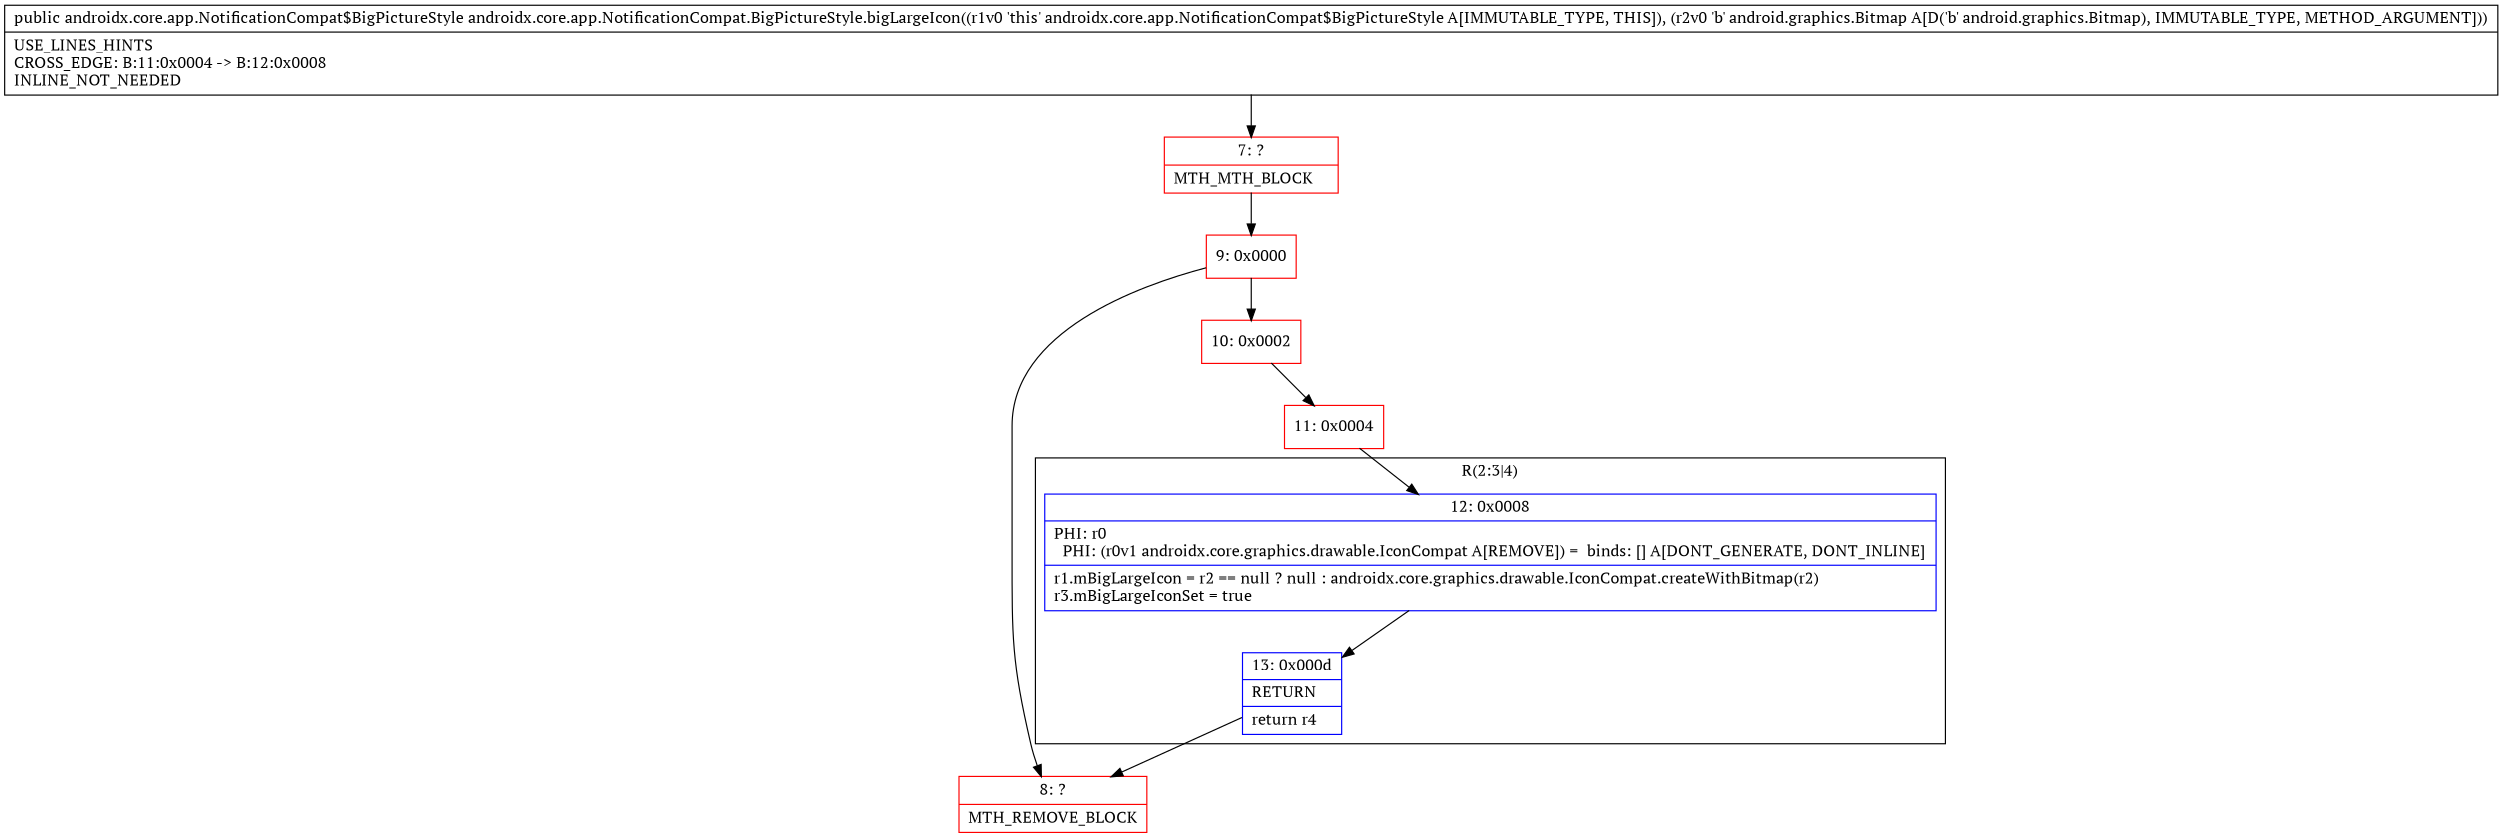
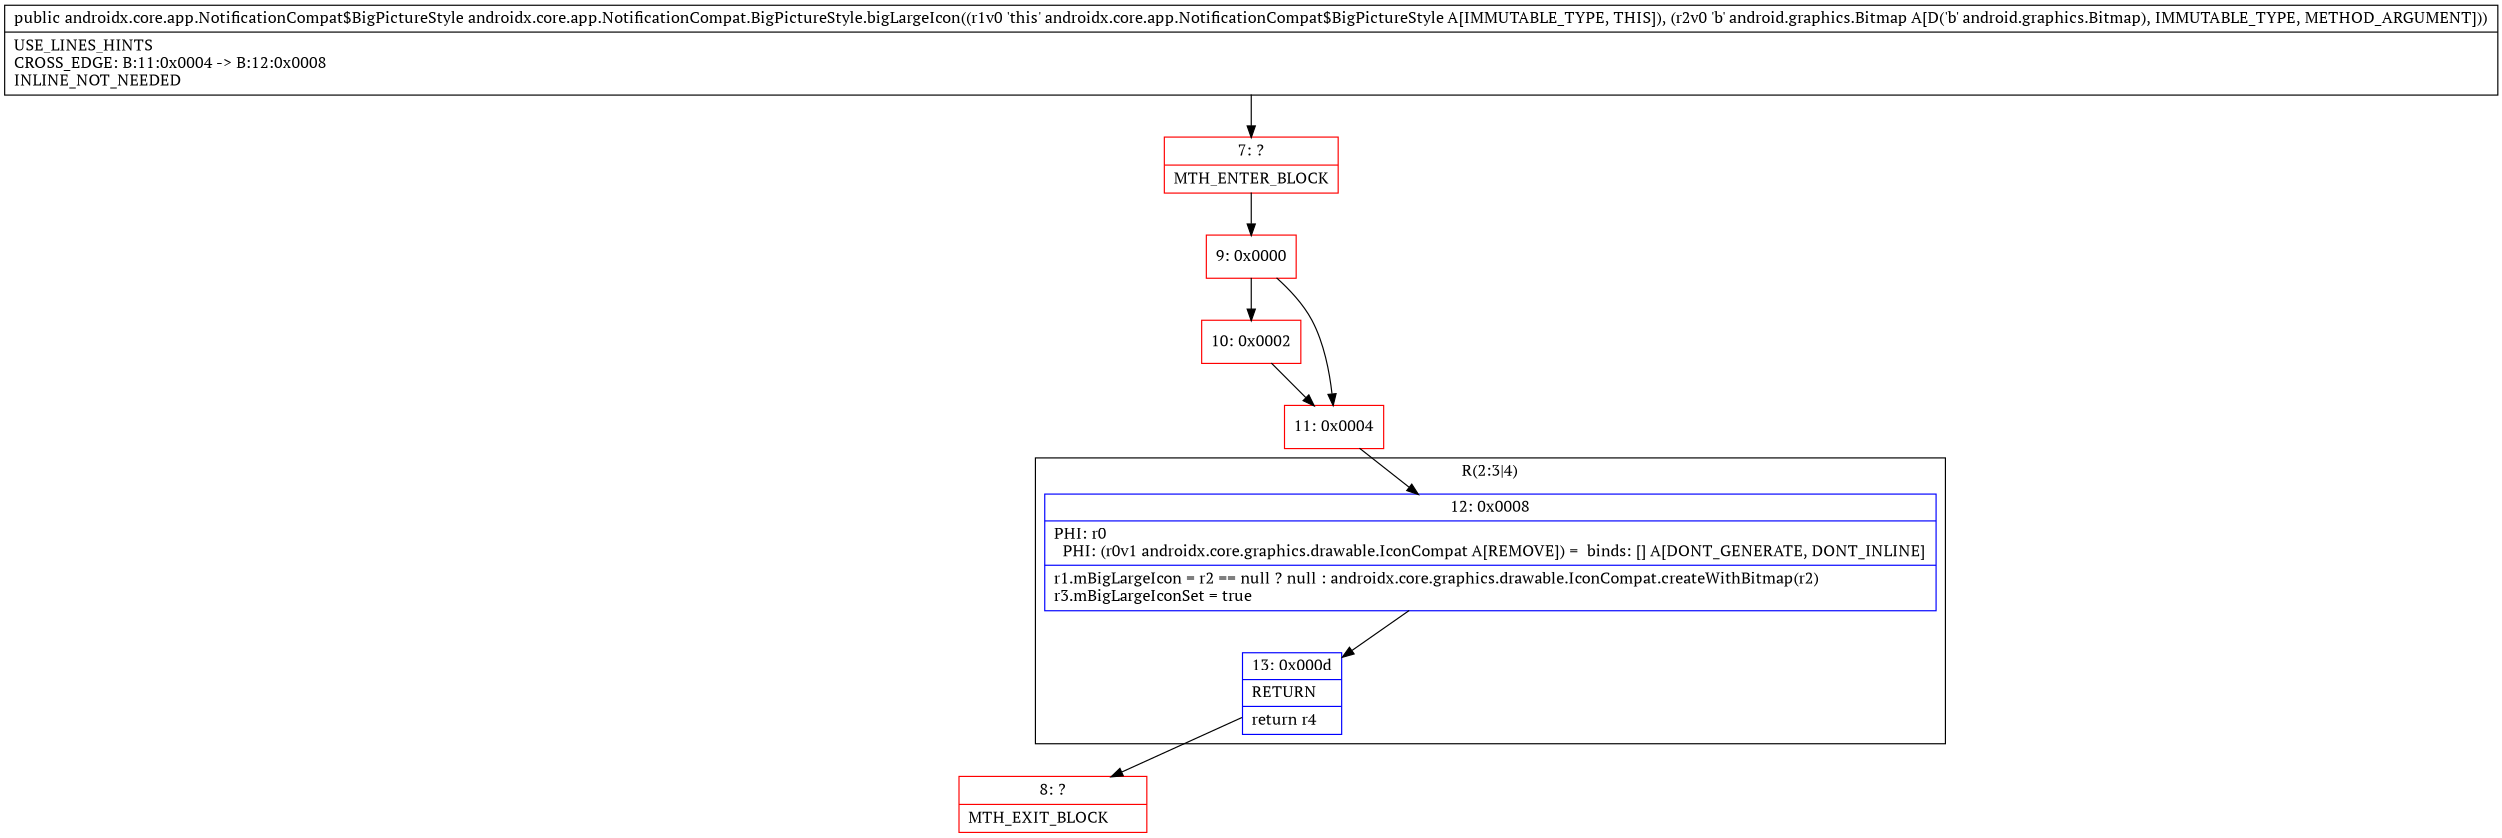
node "7: ?": text "MTH_MTH_BLOCK" -> "MTH_ENTER_BLOCK"
edge "9: 0x0000" -> "8: ?": now "9: 0x0000" -> "11: 0x0004"
node "8: ?": text "MTH_REMOVE_BLOCK" -> "MTH_EXIT_BLOCK"
